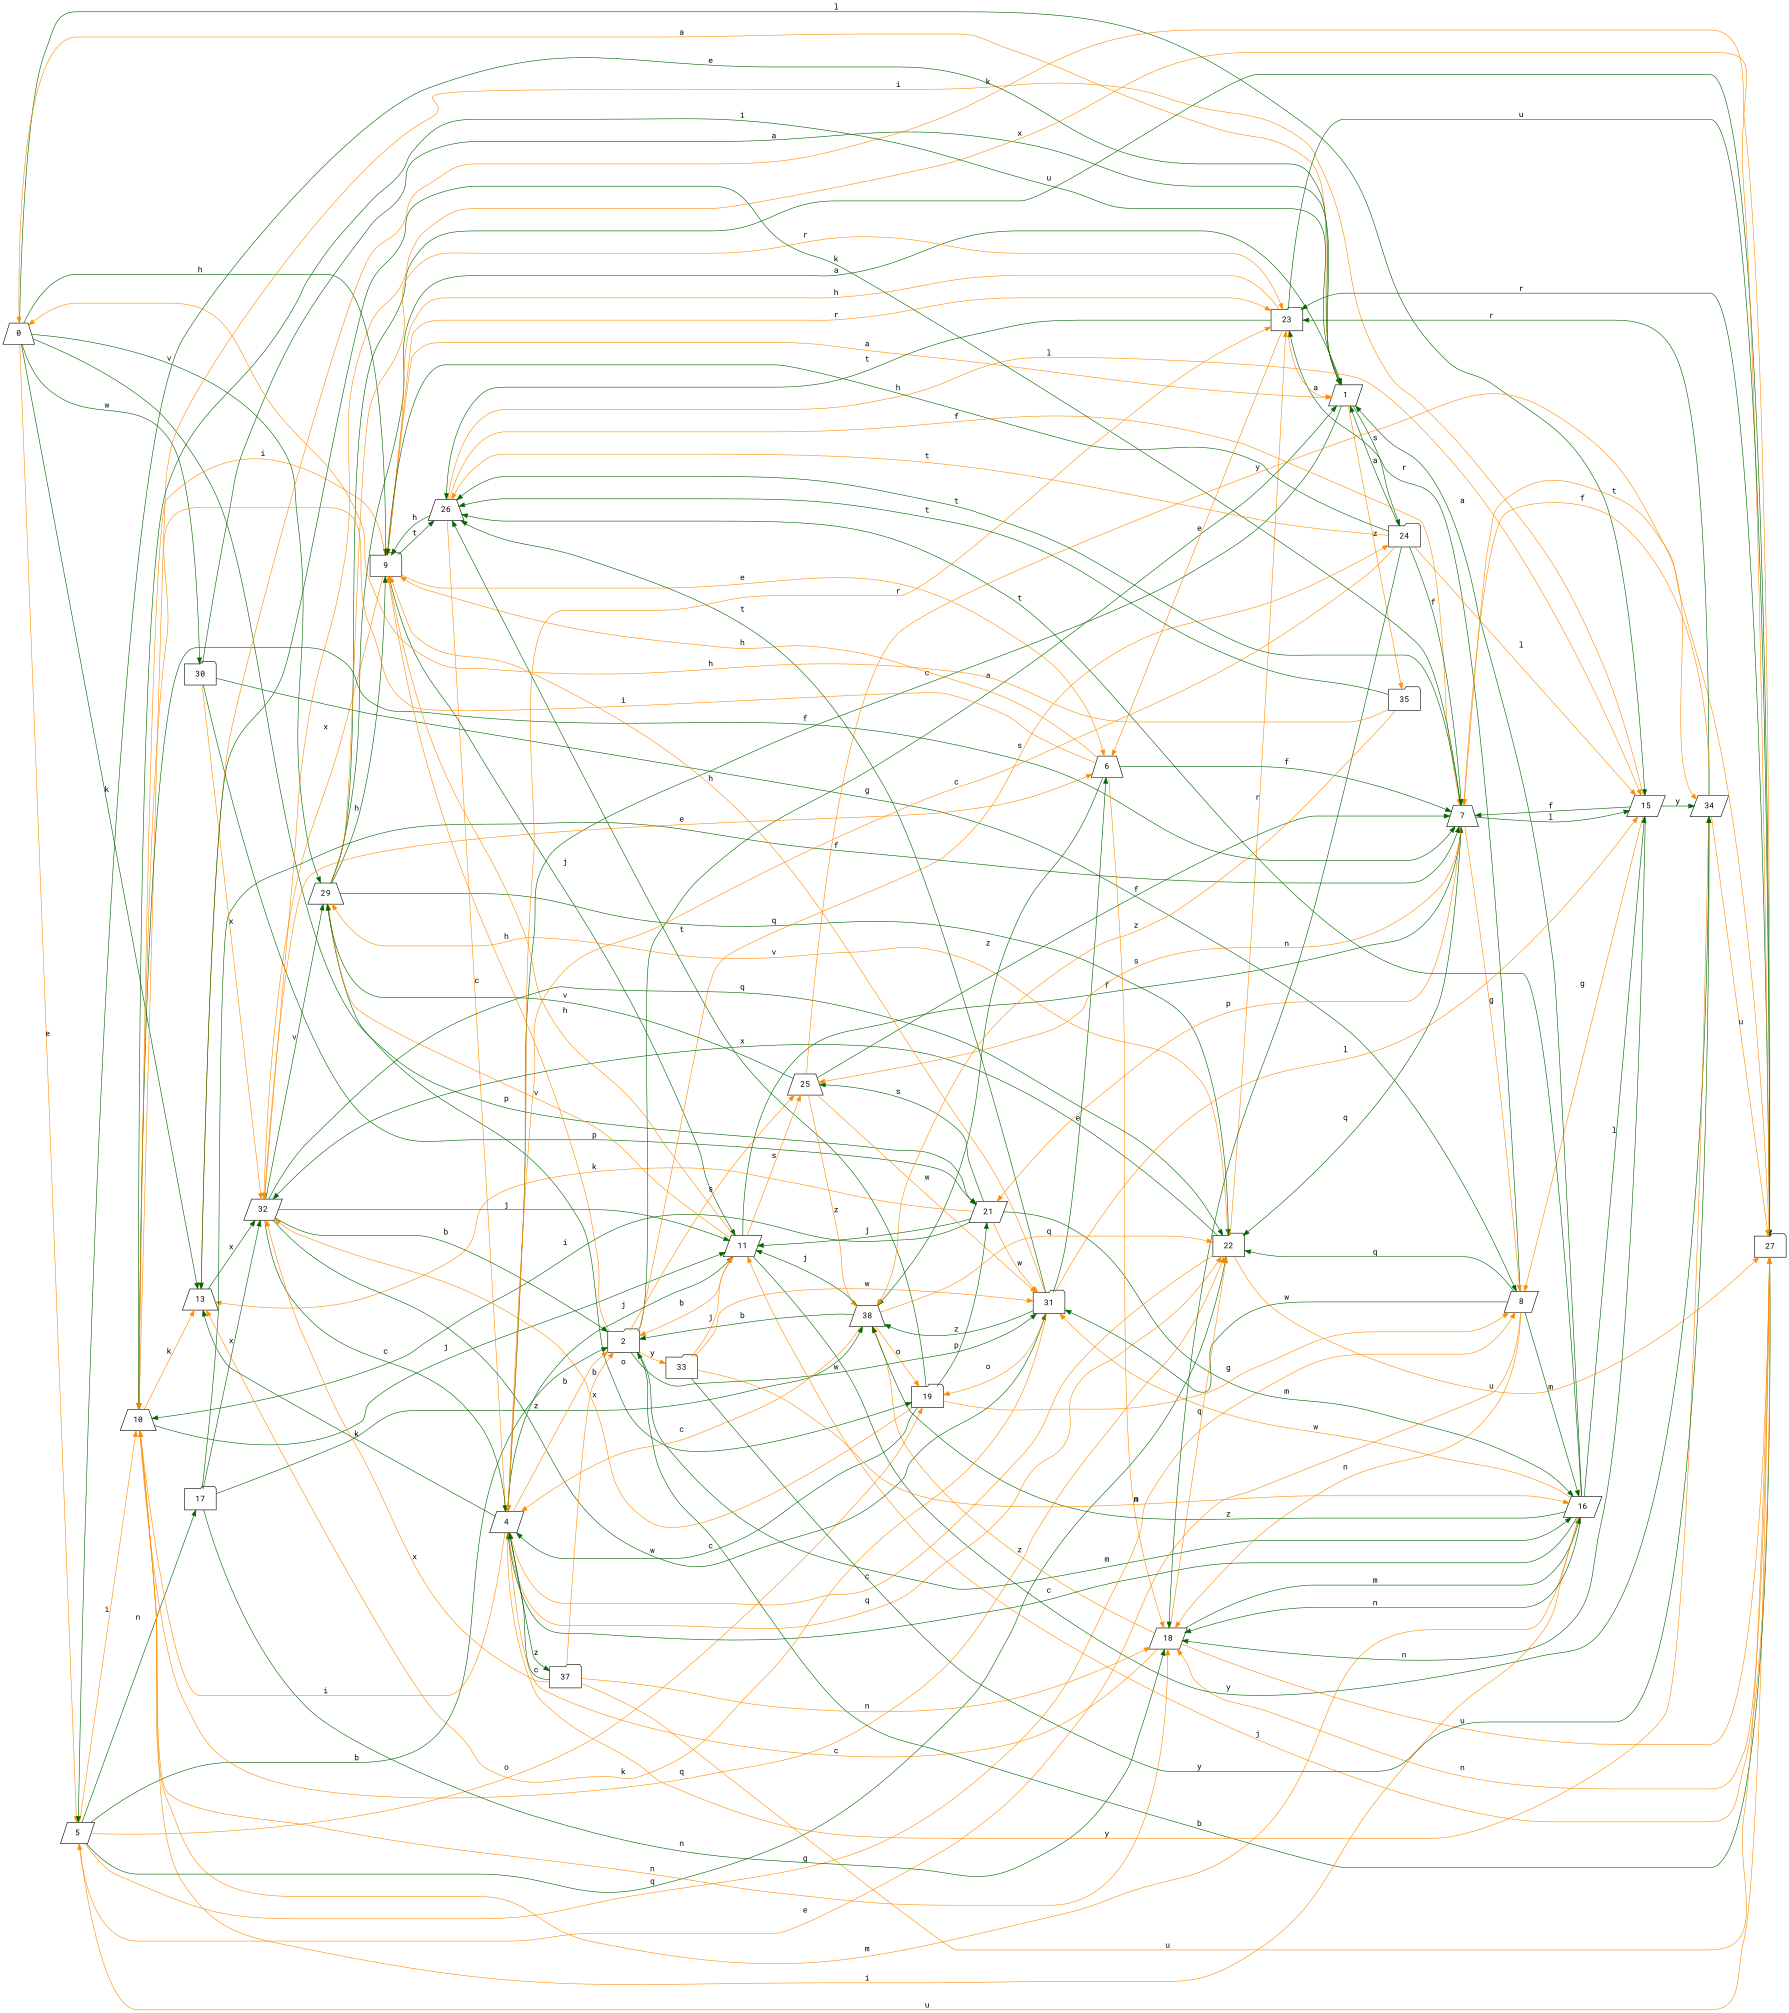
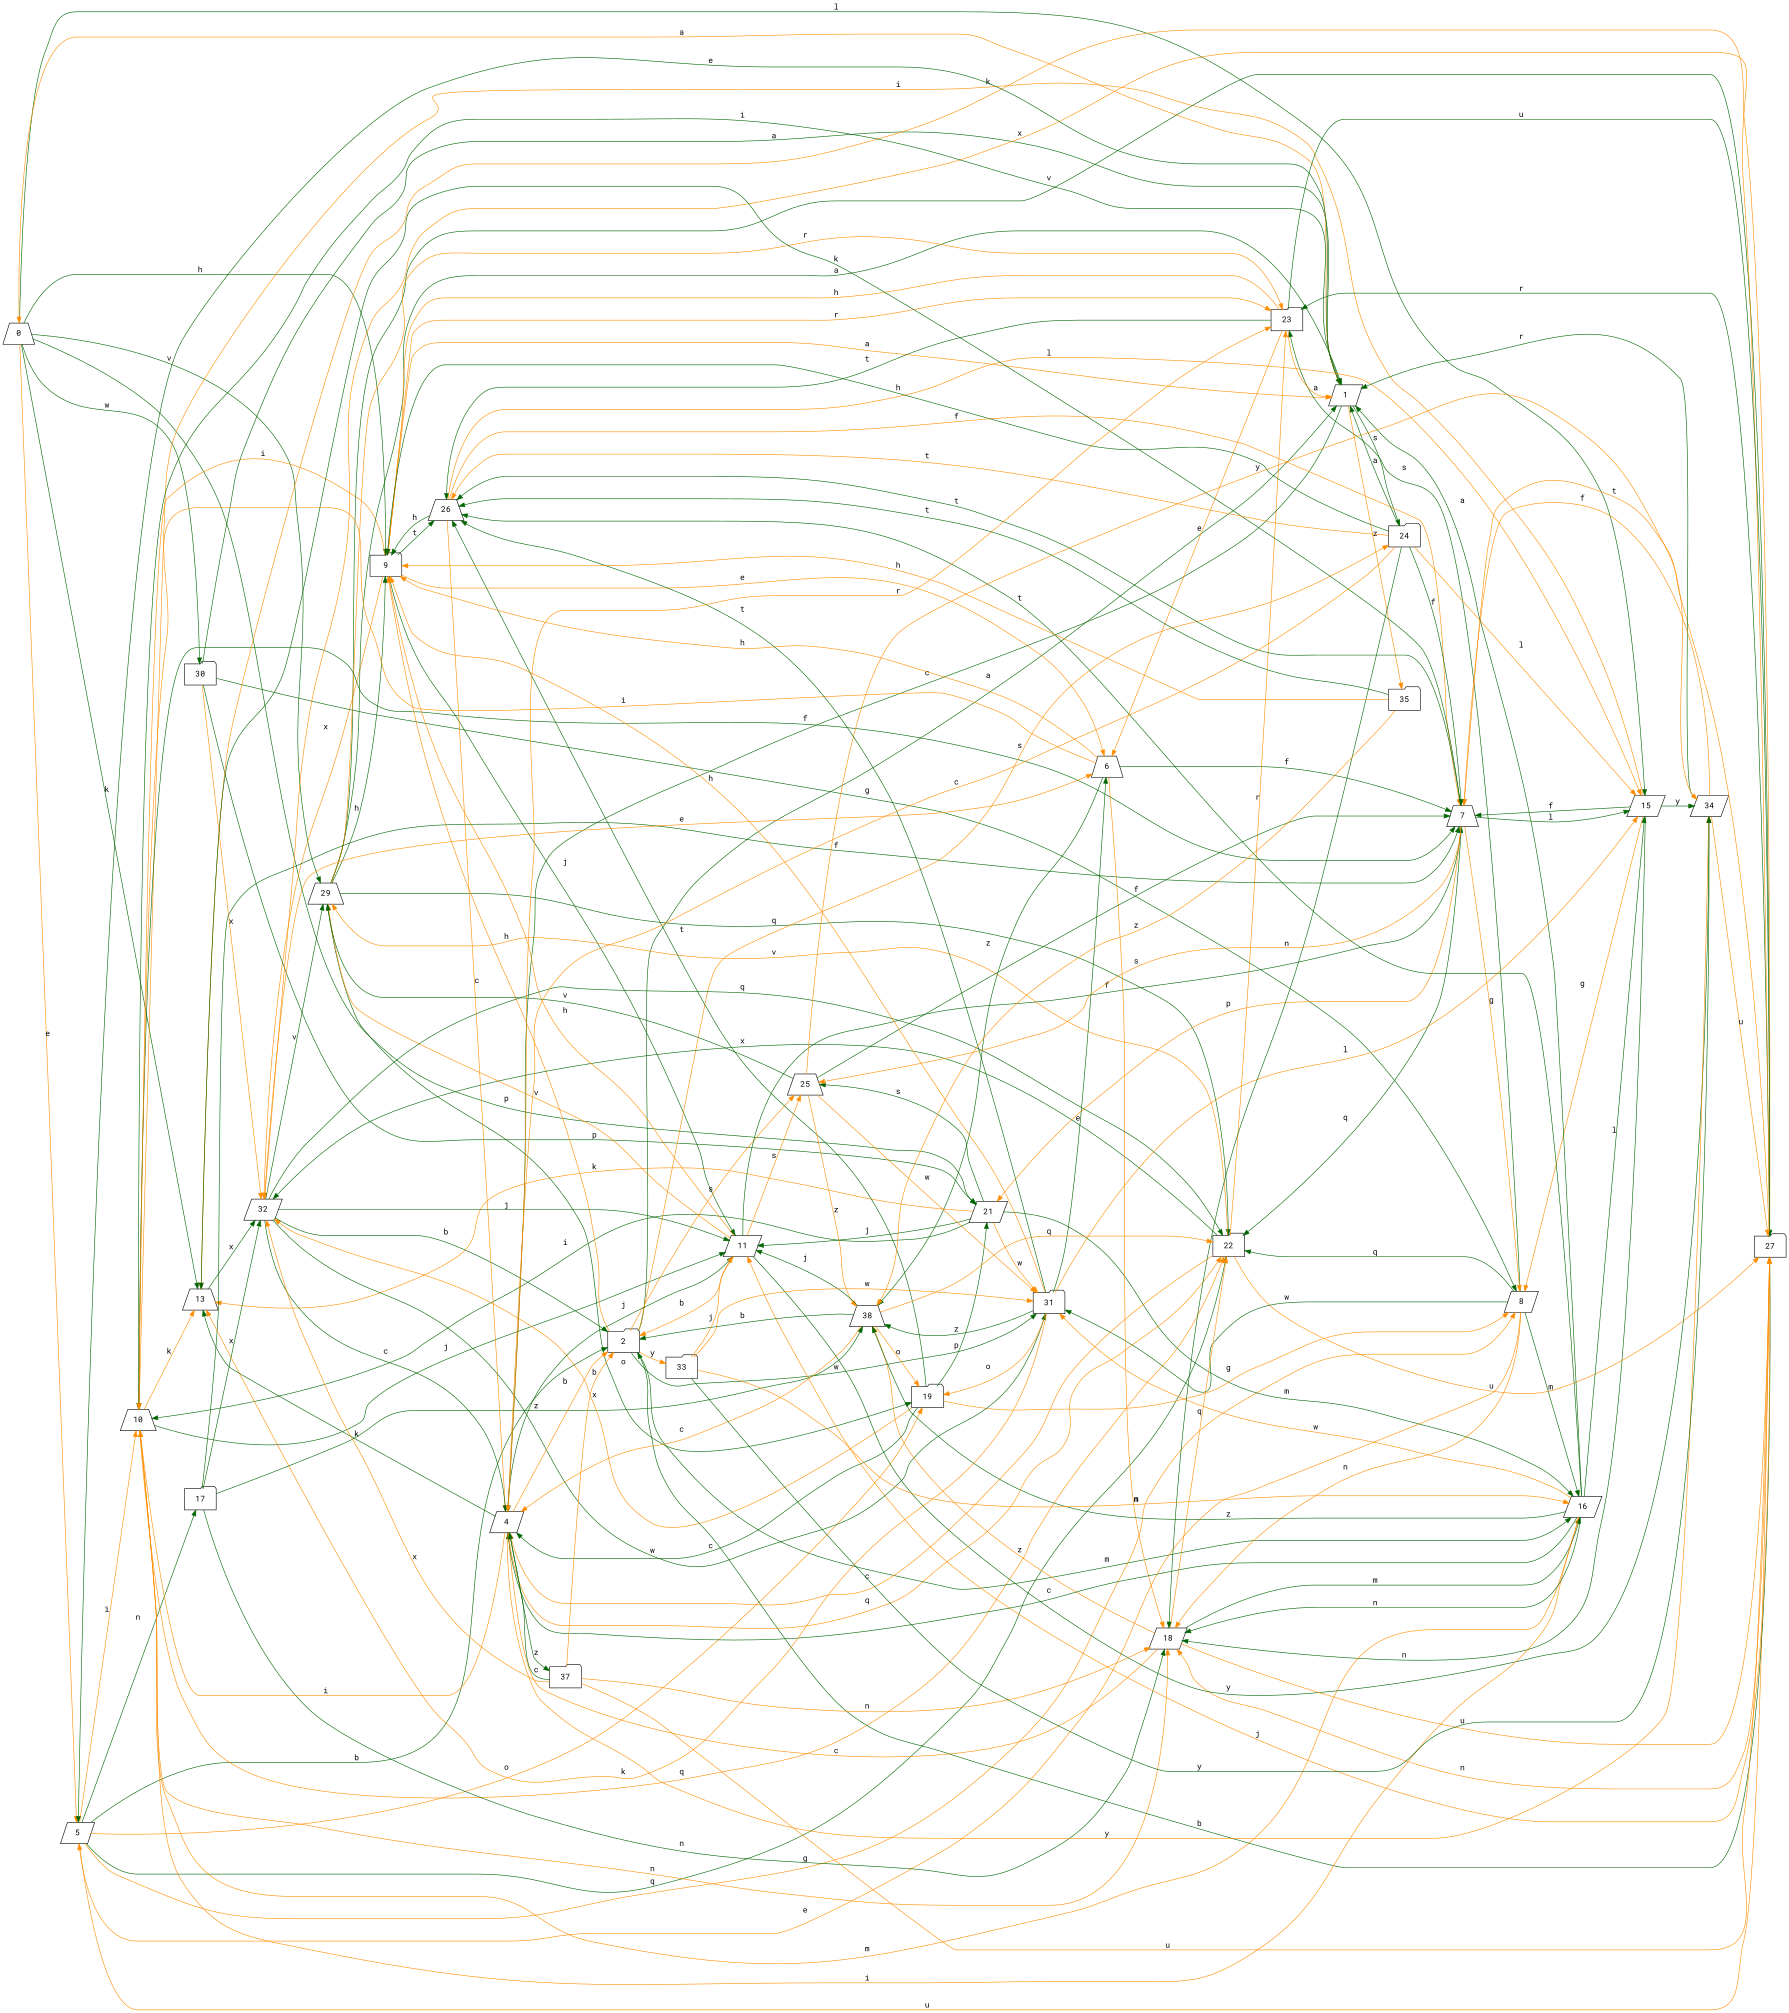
edge "29" -> "27": label "u" -> "v"
edge "34" -> "23": now "34" -> "1"
edge "8" -> "23": label "r" -> "s"
edge "35" -> "0": now "35" -> "9"
